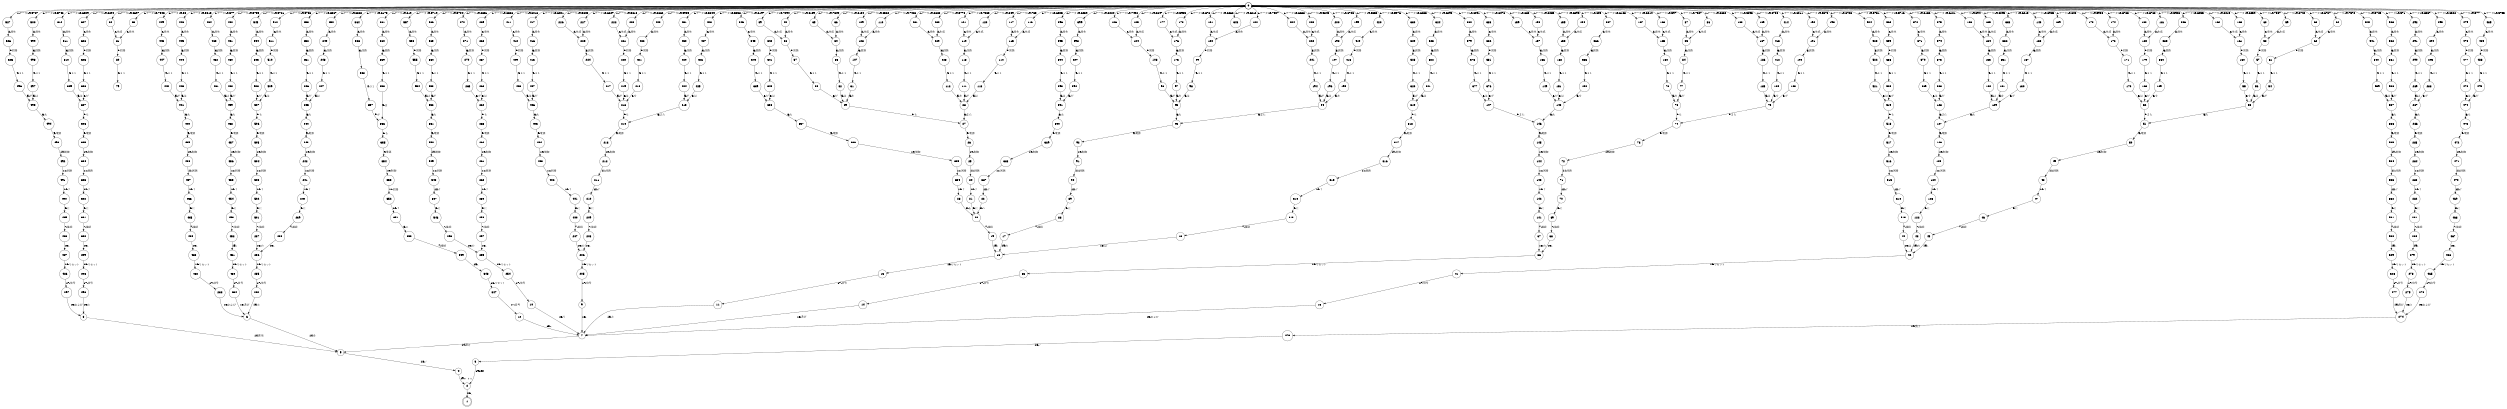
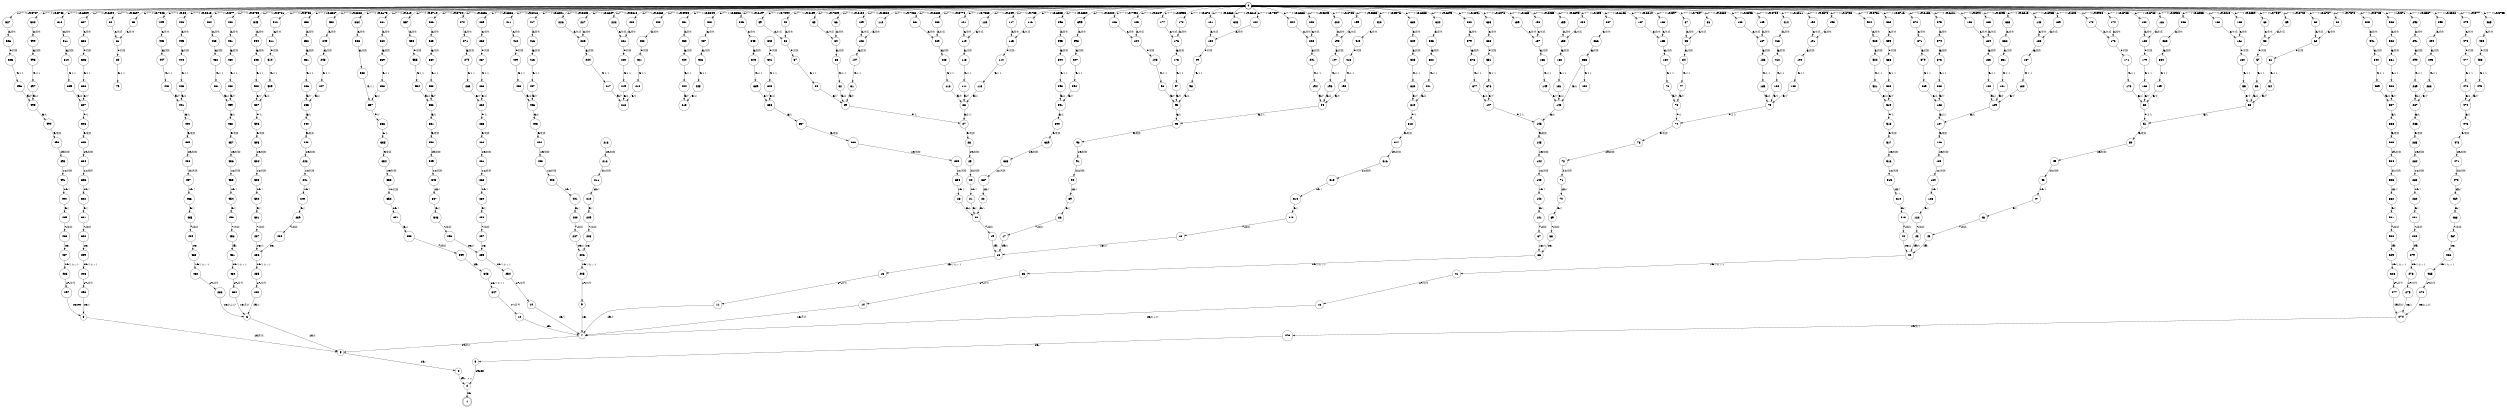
edge "150" -> "148": now "365" -> "148"
edge "358" -> "356": now "358" -> "357"
node "214": removed
edge "297" -> "8": label "13:および" -> "13:res"
